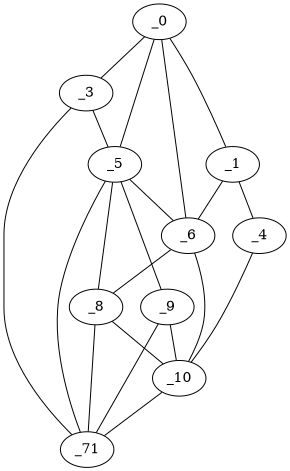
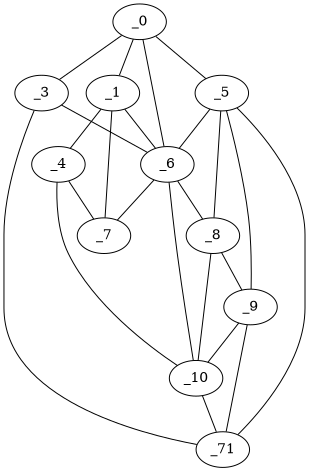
edge "_3" -- "_5": now "_3" -- "_6"
node "_7": added
edge "_8" -- "_71": now "_8" -- "_9"
